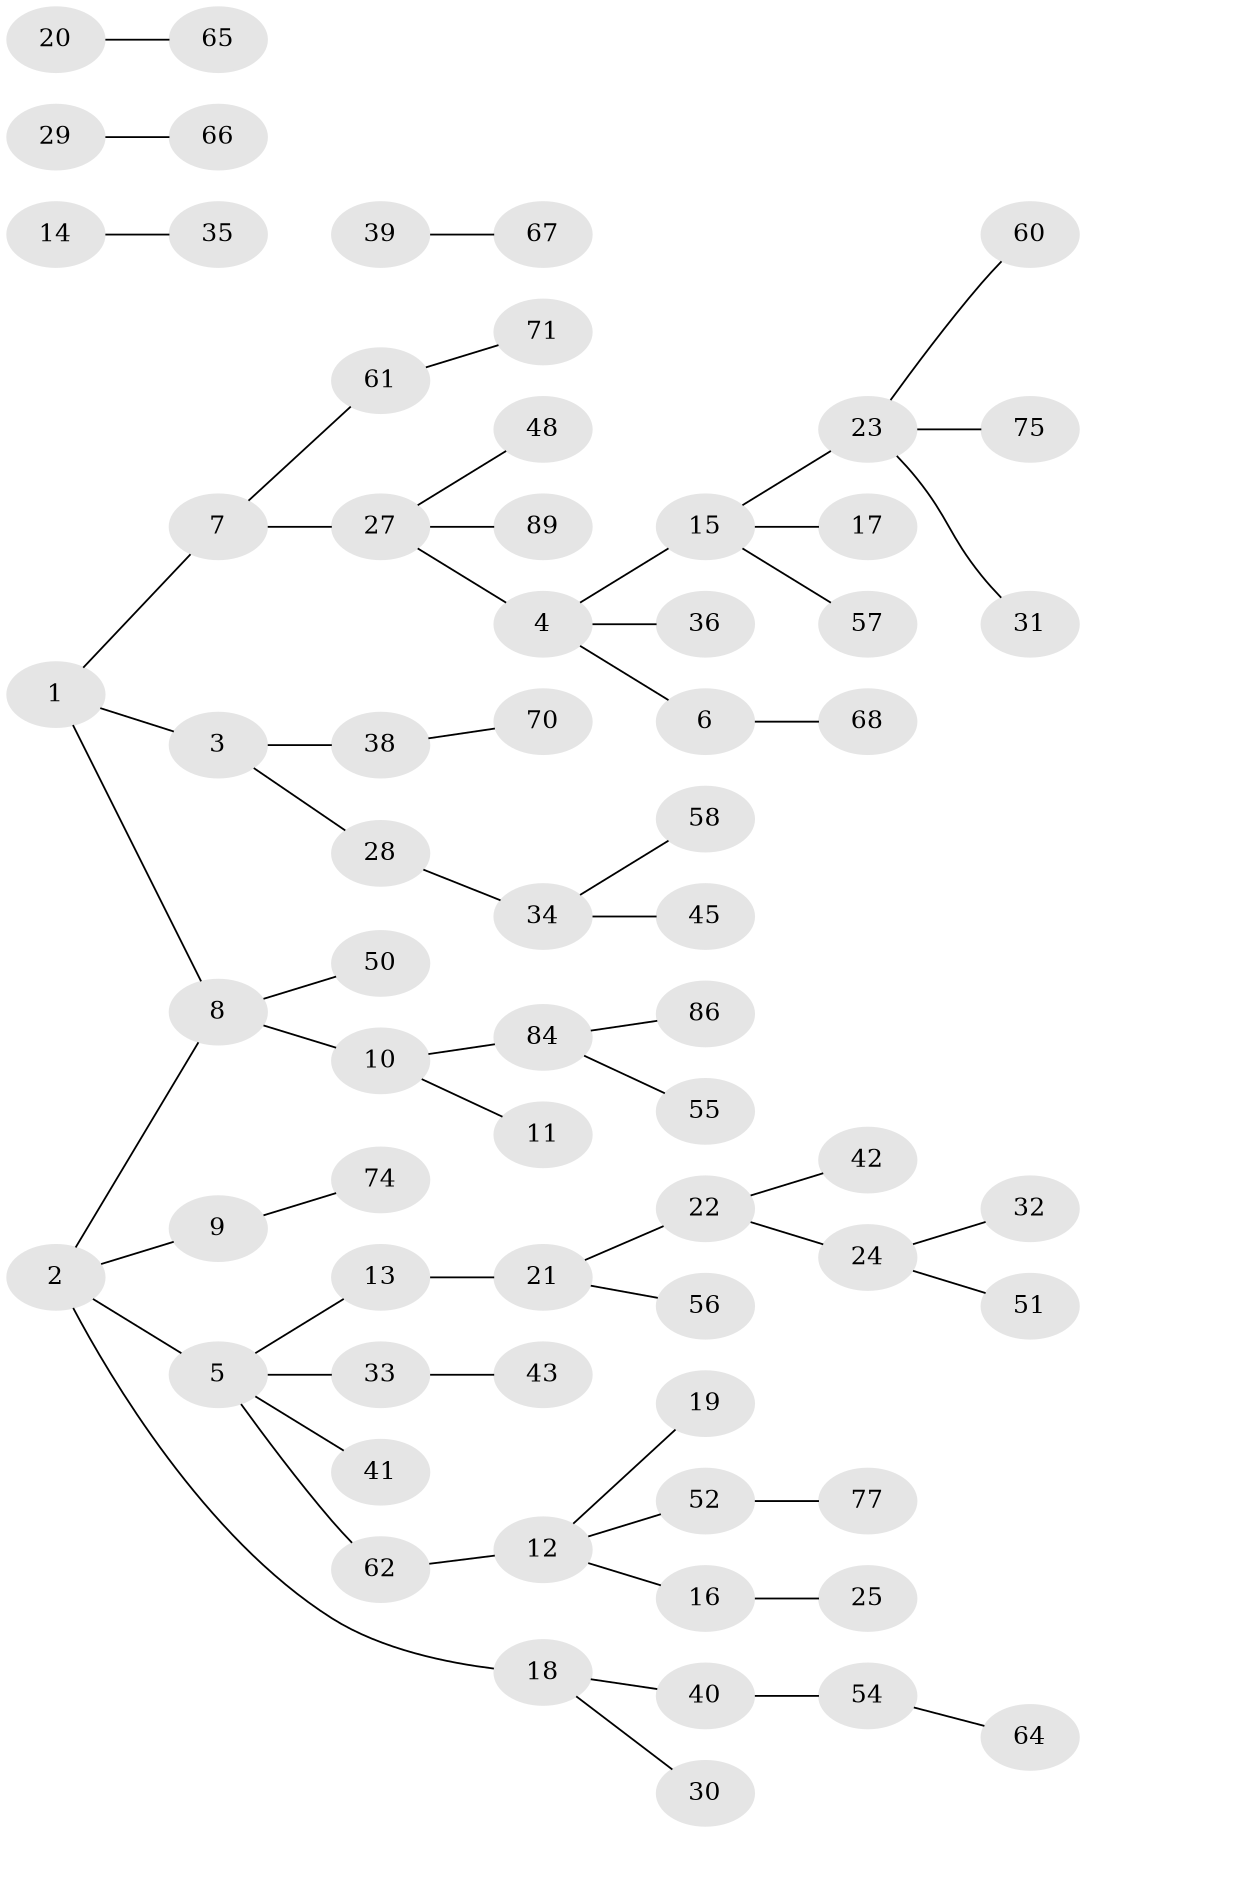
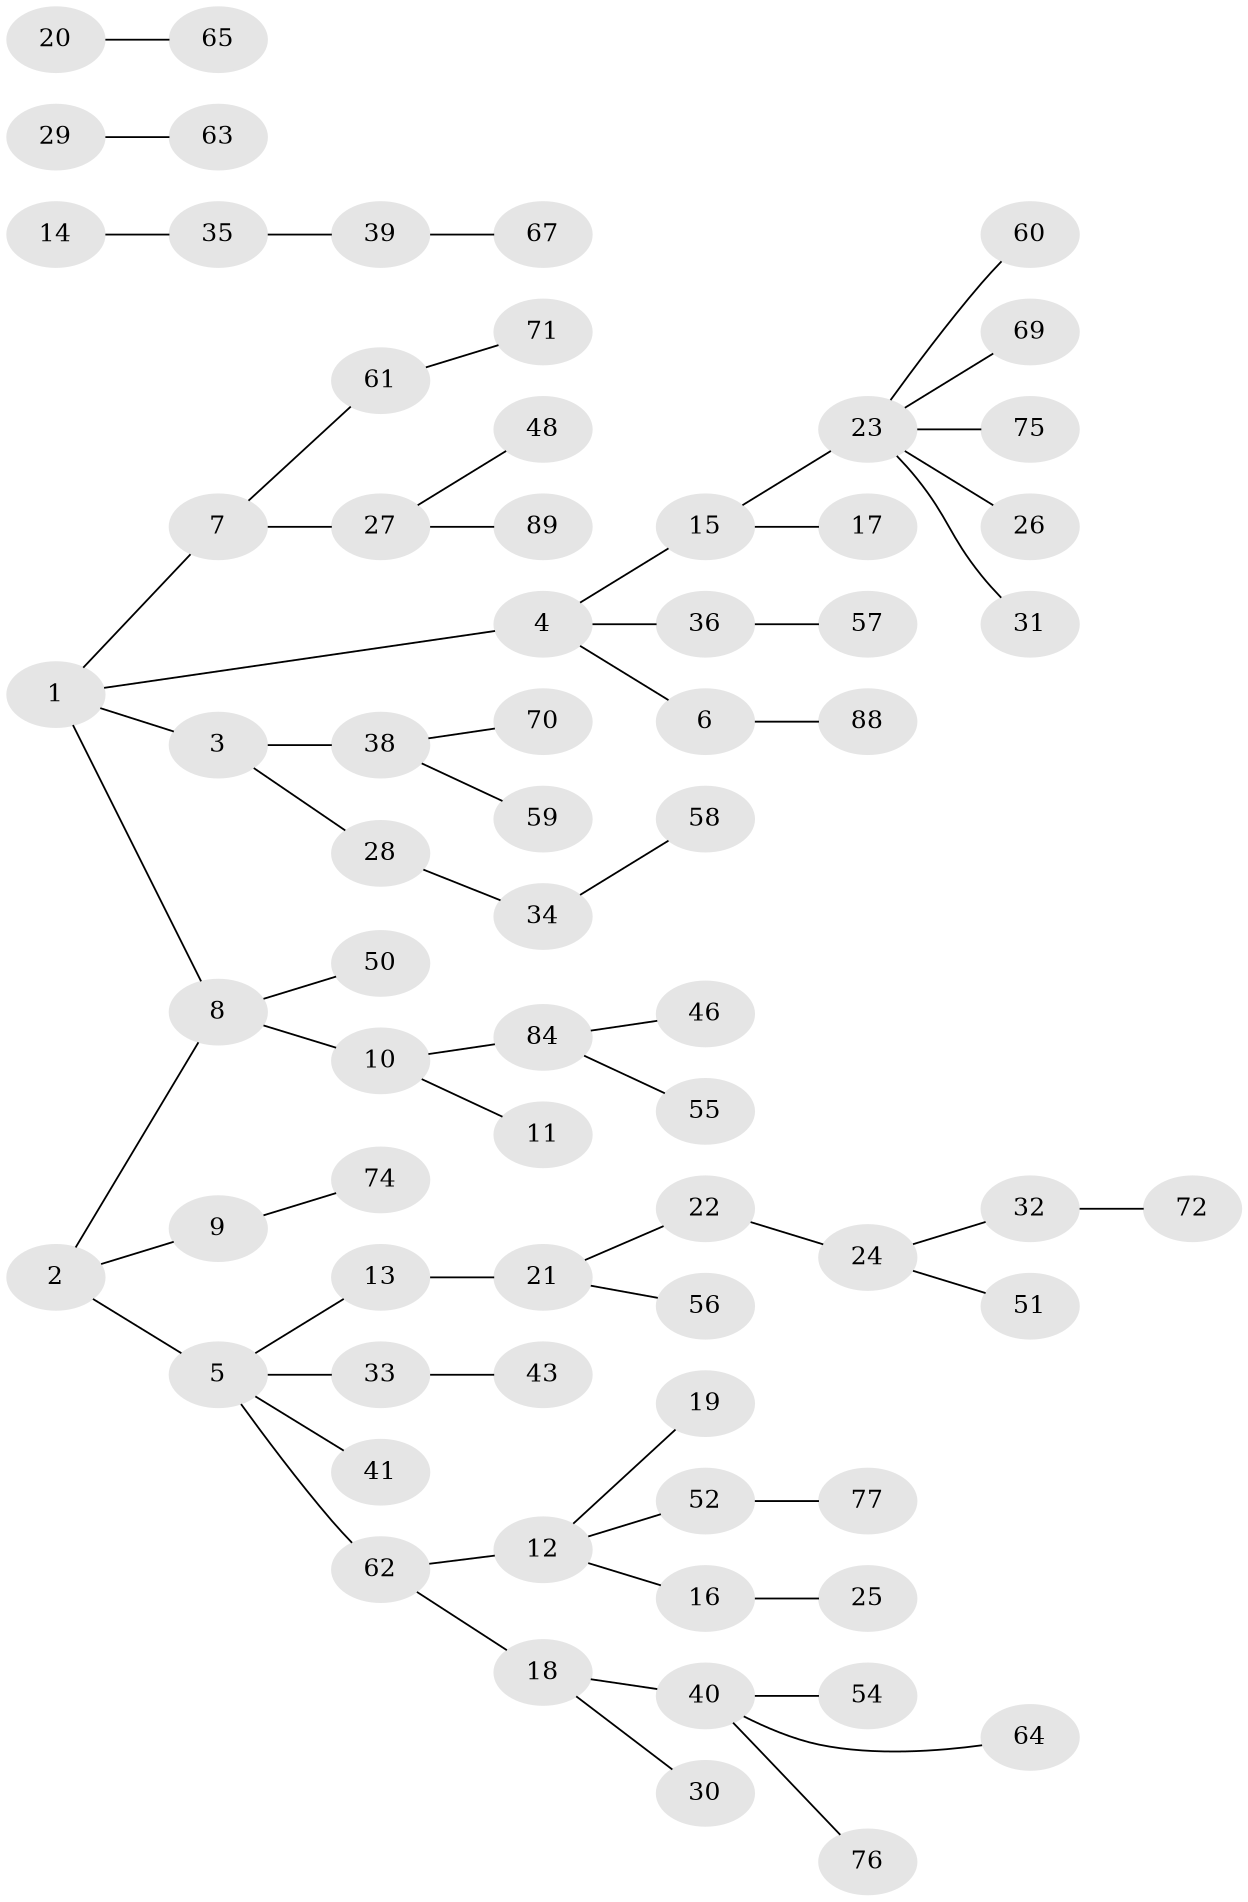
node "66": label "66" -> "63"
edge "35" -- "39": added
node "69": added
node "26": added
edge "27" -- "4": now "1" -- "4"
edge "15" -- "57": now "36" -- "57"
node "68": label "68" -> "88"
node "59": added
node "45": removed
node "86": label "86" -> "46"
node "42": removed
node "72": added
edge "2" -- "18": now "62" -- "18"
edge "54" -- "64": now "40" -- "64"
node "76": added
